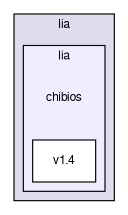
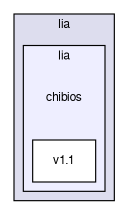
node "v1.4": label "v1.4" -> "v1.1"
